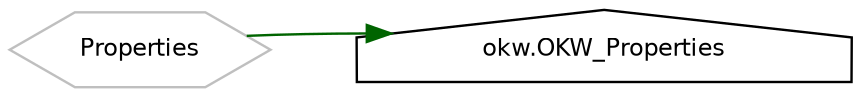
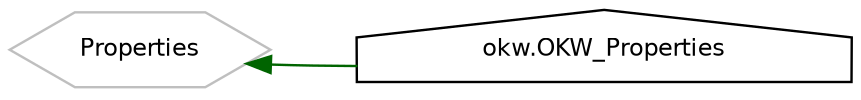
edge "Properties" -> "okw.OKW_Properties": reversed
